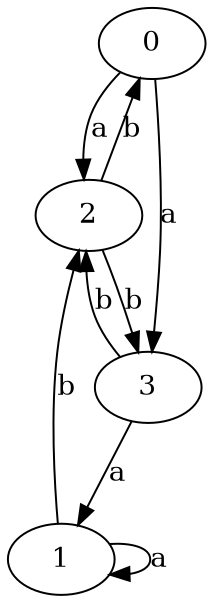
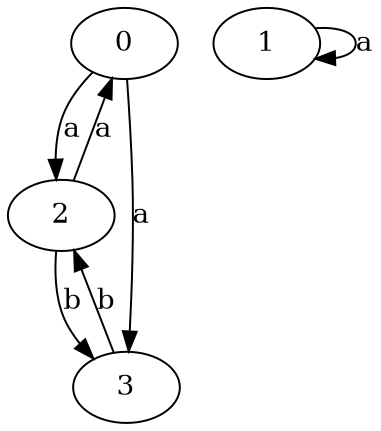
edge "2" -> "0": label "b" -> "a"
edge "1" -> "2": removed, label "b"
edge "3" -> "1": removed, label "a"
